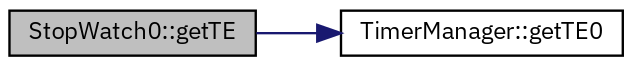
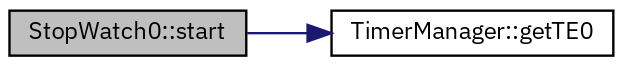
node "StopWatch0::getTE": label "StopWatch0::getTE" -> "StopWatch0::start"
